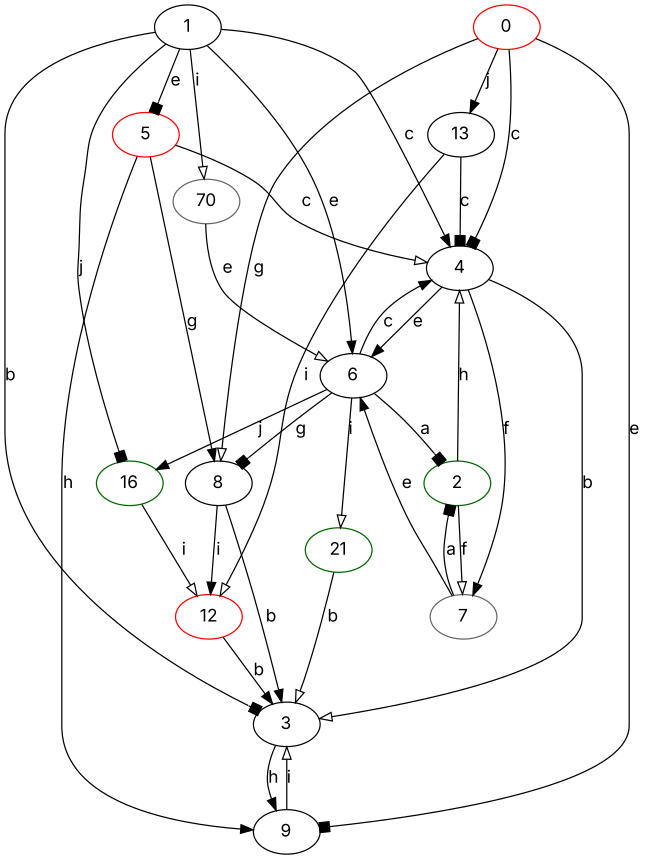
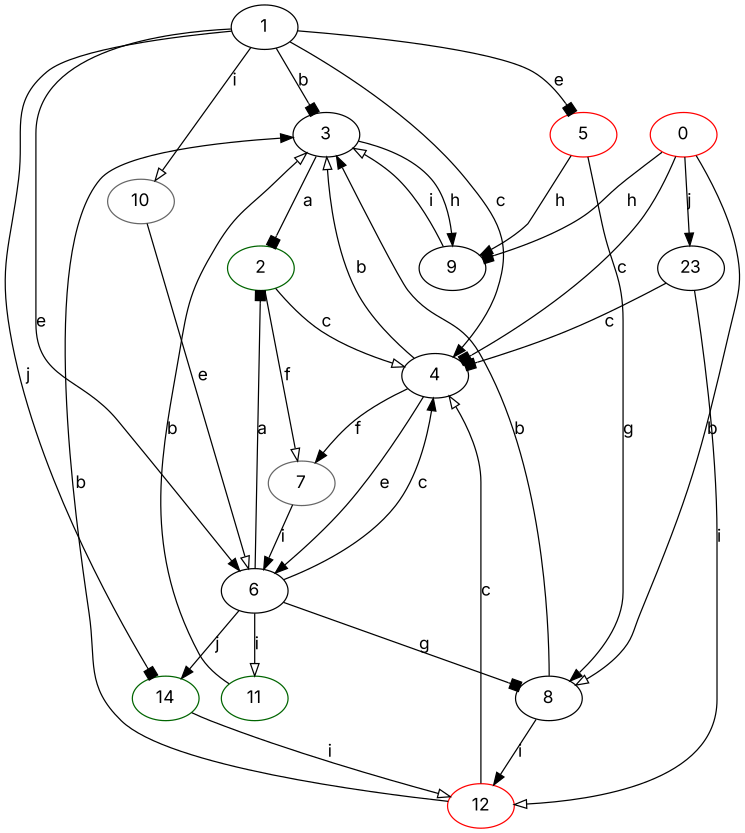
node "13": label "13" -> "23"
node "70": label "70" -> "10"
edge "5" -> "4": now "12" -> "4"
edge "0" -> "8": label "g" -> "b"
edge "2" -> "4": label "h" -> "c"
edge "0" -> "9": label "e" -> "h"
node "16": label "16" -> "14"
edge "7" -> "6": label "e" -> "i"
node "21": label "21" -> "11"
edge "7" -> "2": now "3" -> "2"
